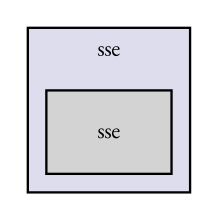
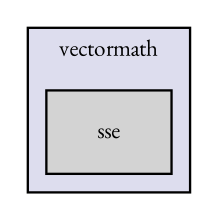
cluster "sse": label "sse" -> "vectormath"
